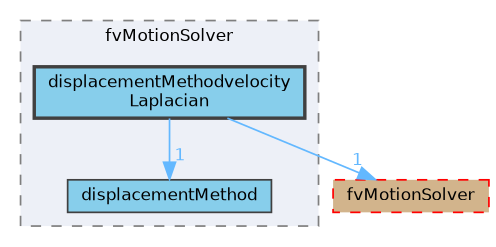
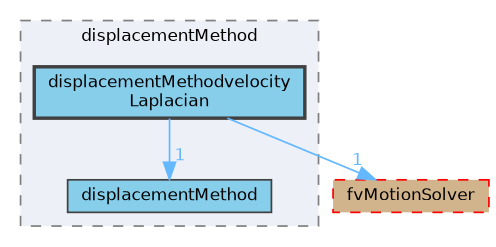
cluster "fvMotionSolver": label "fvMotionSolver" -> "displacementMethod"
